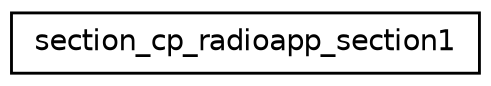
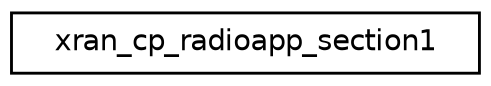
node "section_cp_radioapp_section1": label "section_cp_radioapp_section1" -> "xran_cp_radioapp_section1"
